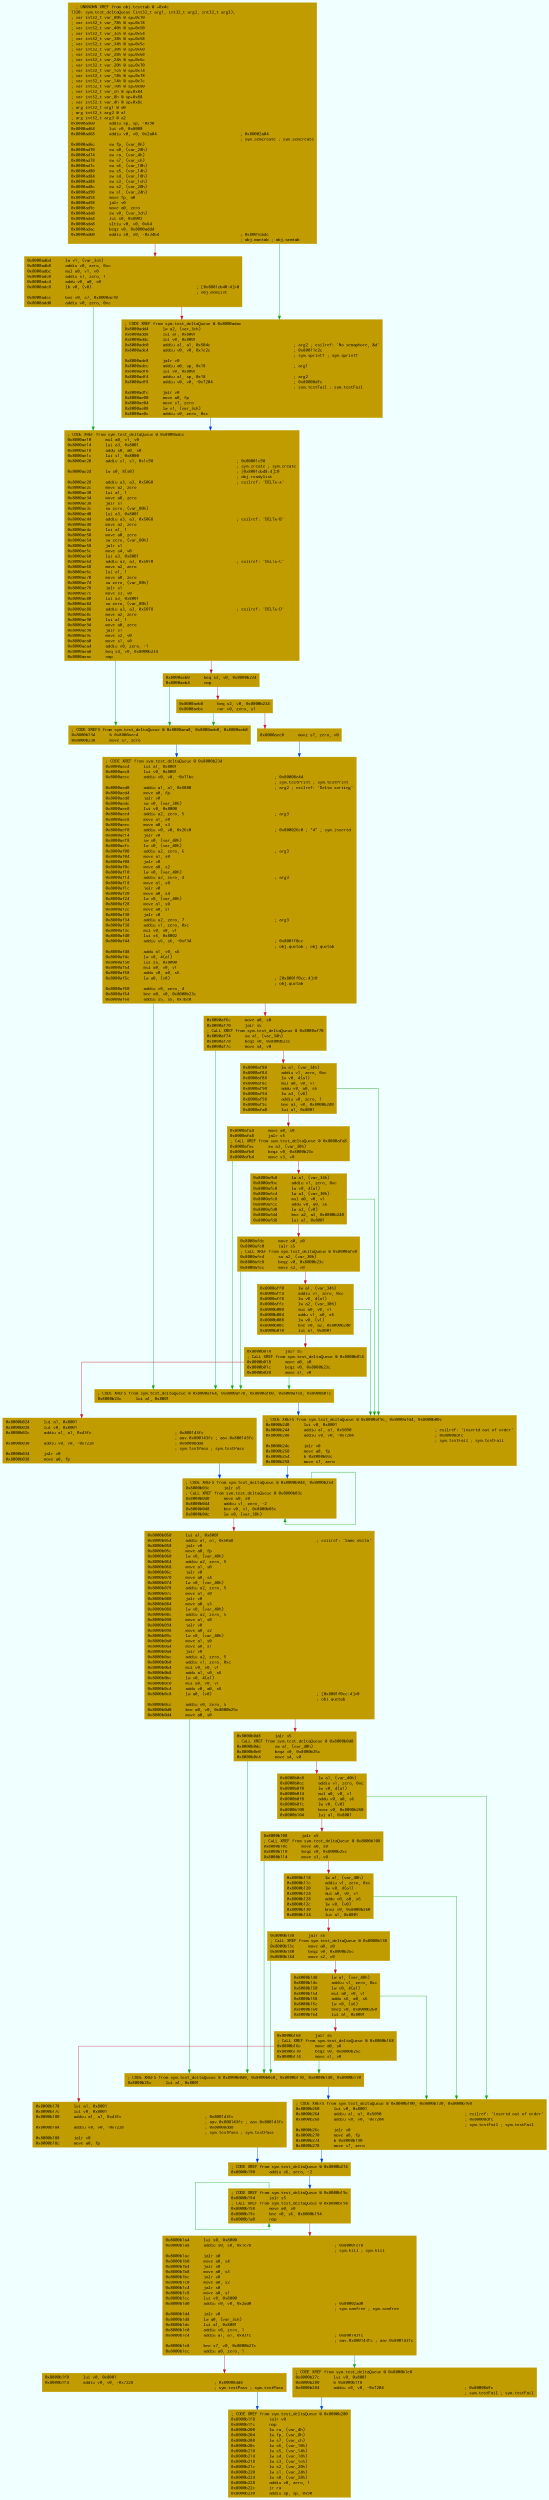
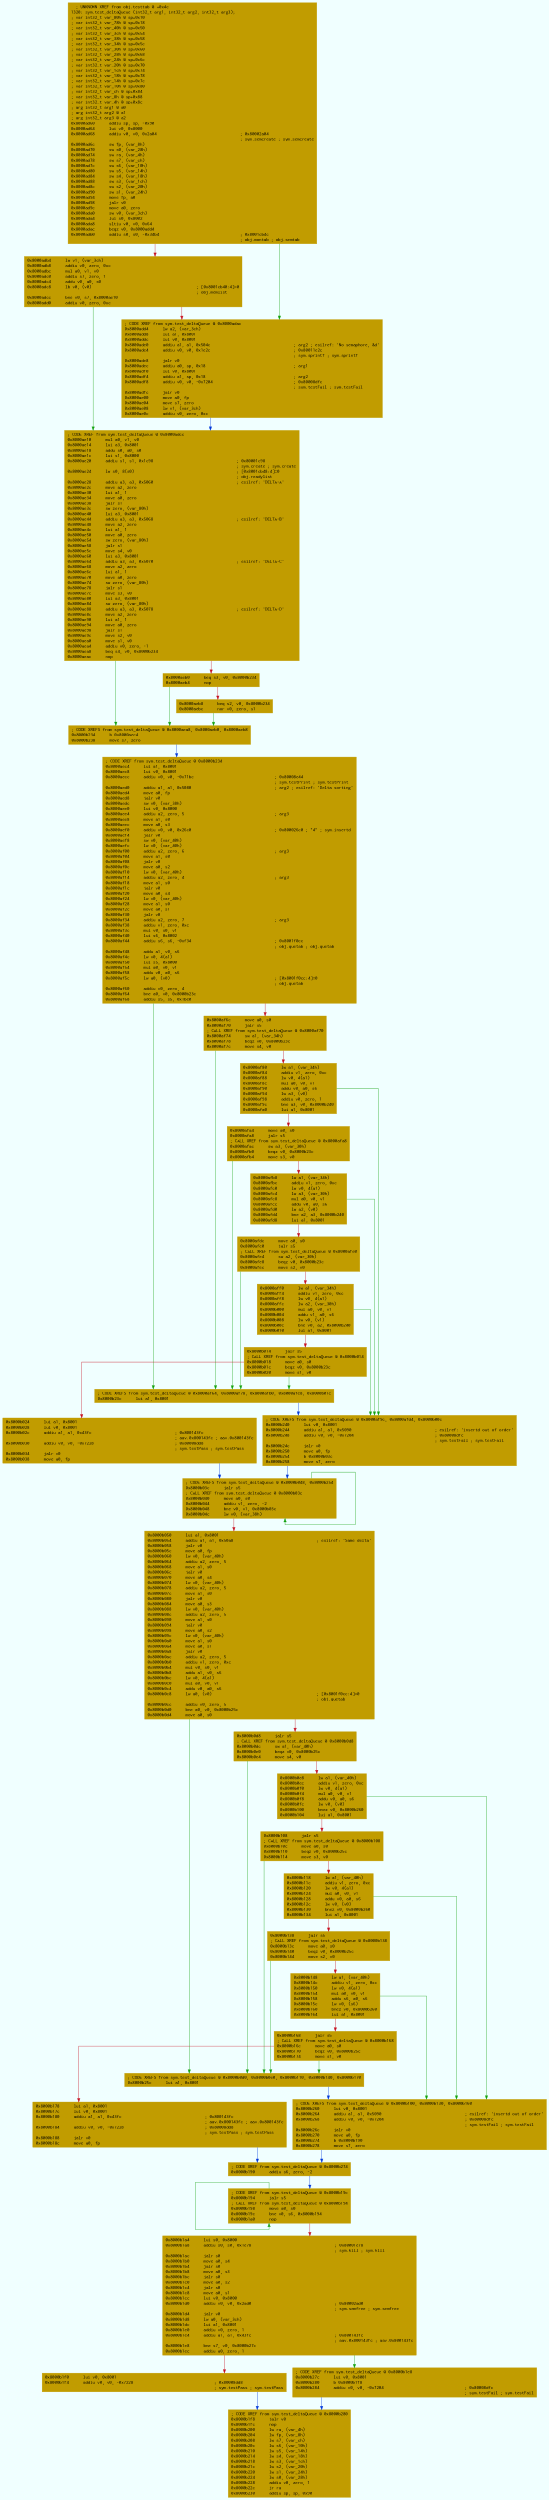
node "0x8000aec0      movz s7, zero, v0": removed
